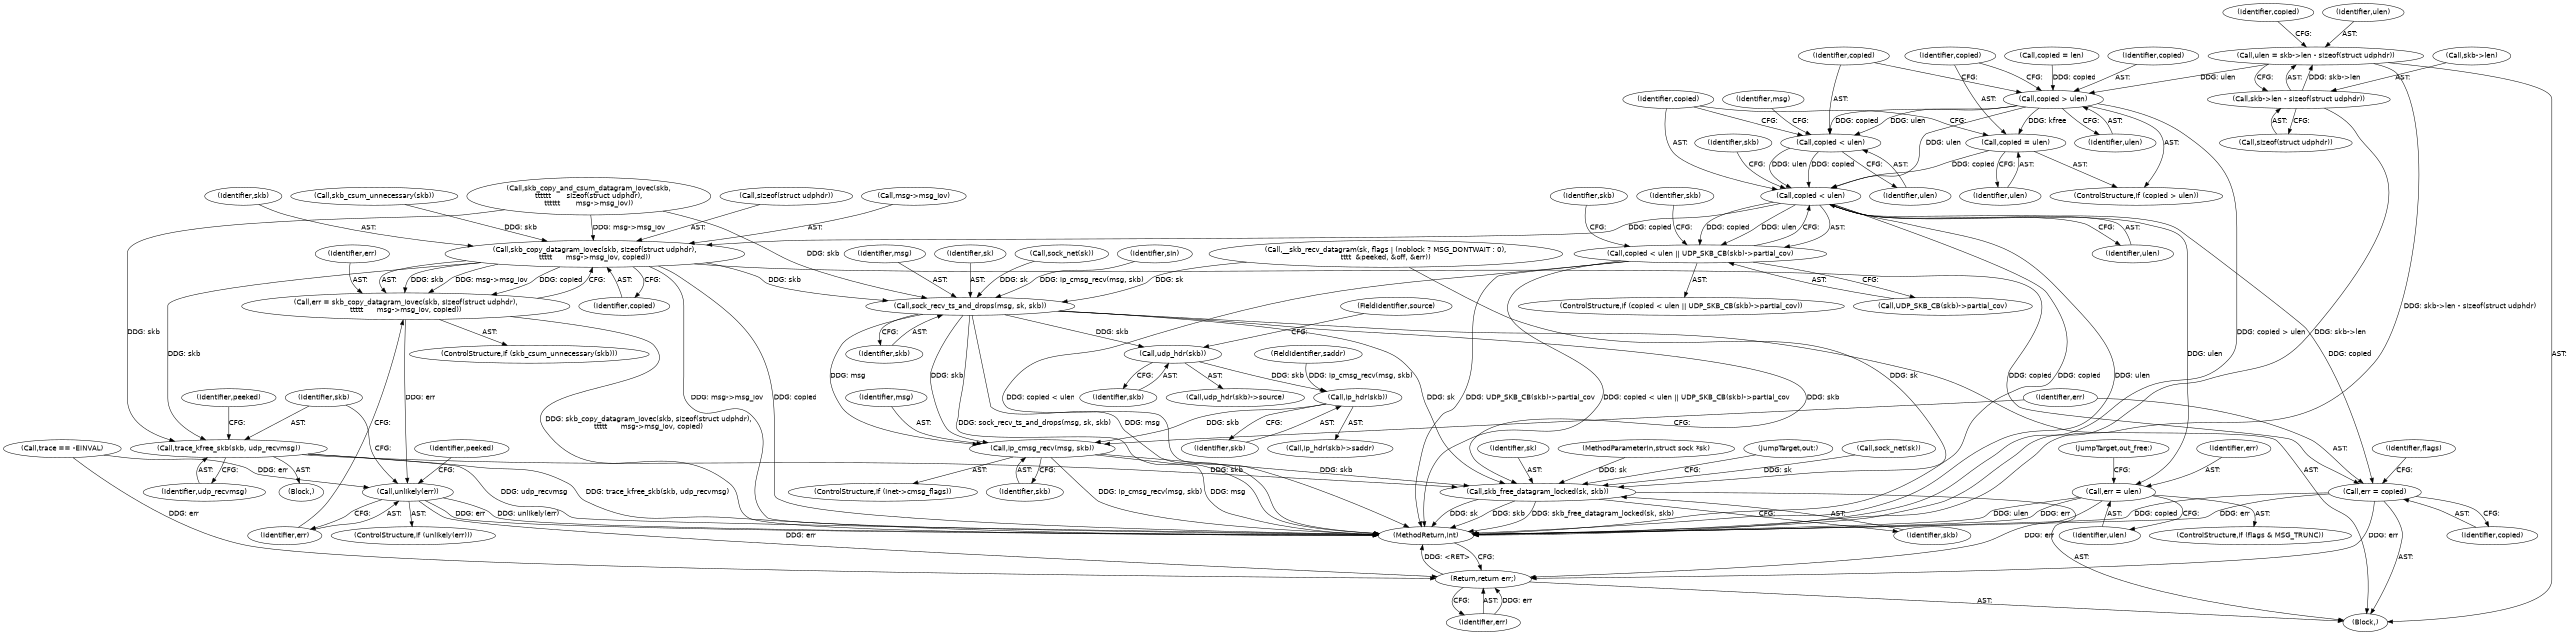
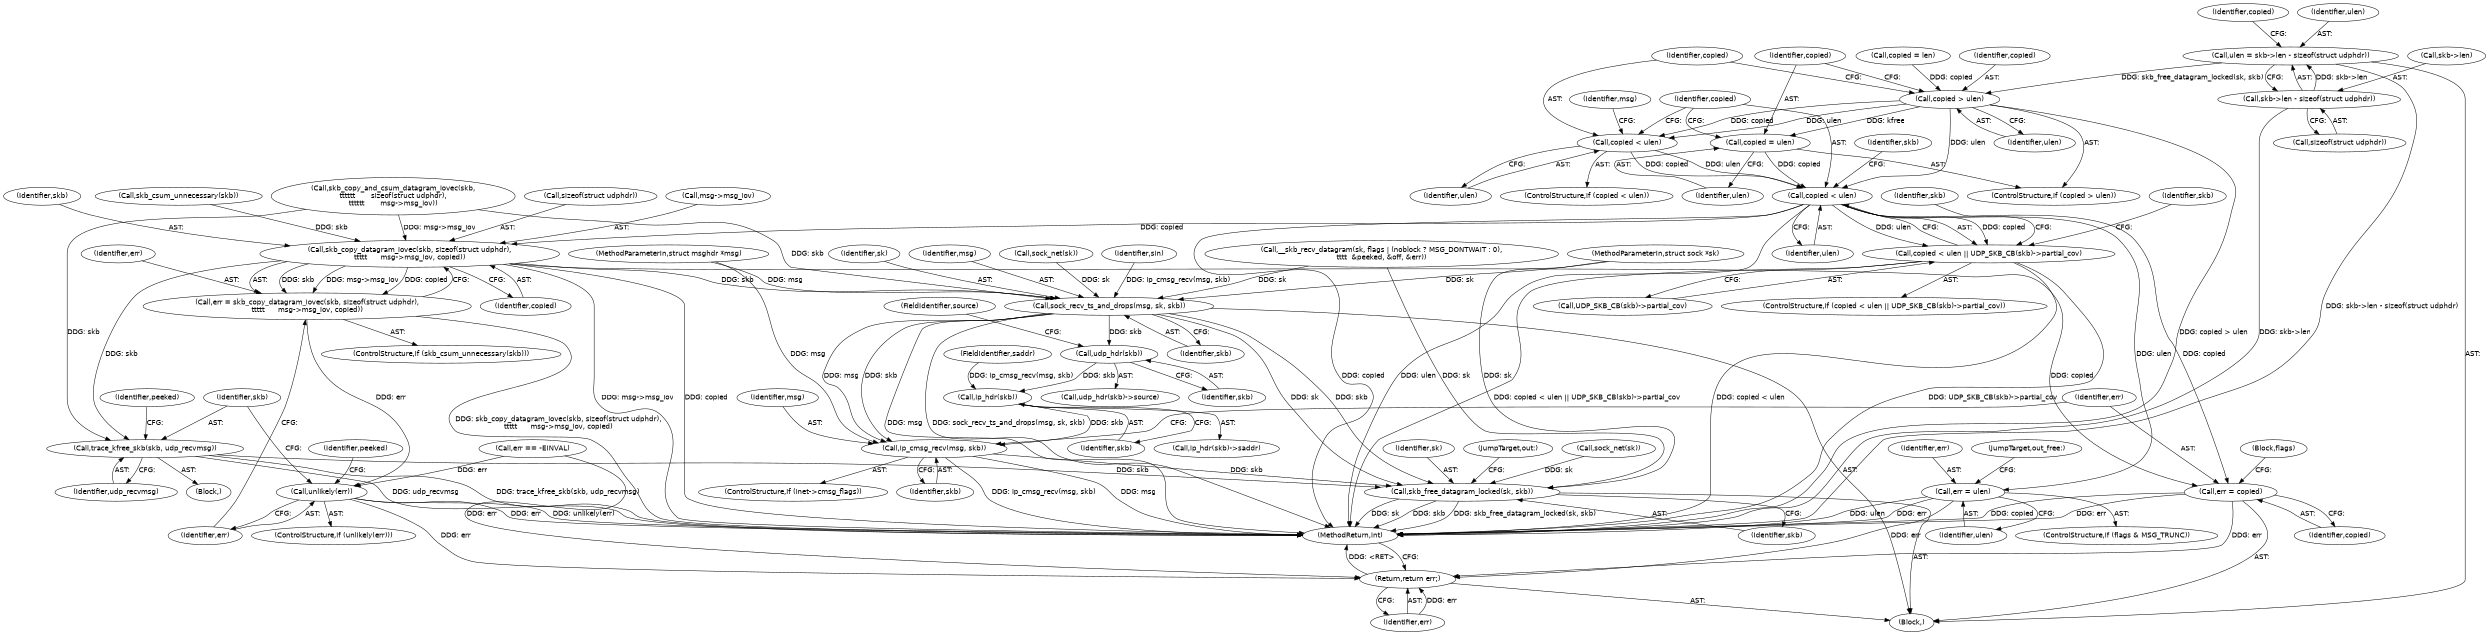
edge "(Call,ulen = skb->len - sizeof(struct udphdr))" -> "(Call,copied > ulen)": label "DDG: ulen" -> "DDG: skb_free_datagram_locked(sk, skb)"
node "(ControlStructure,if (copied < ulen))": added
node "(MethodParameterIn,struct msghdr *msg)": added
edge "(MethodParameterIn,struct sock *sk)" -> "(Call,sock_recv_ts_and_drops(msg, sk, skb))": added, label "DDG: sk"
node "(Call,trace == -EINVAL)": label "(Call,trace == -EINVAL)" -> "(Call,err == -EINVAL)"
node "(Identifier,flags)": label "(Identifier,flags)" -> "(Block,flags)"
